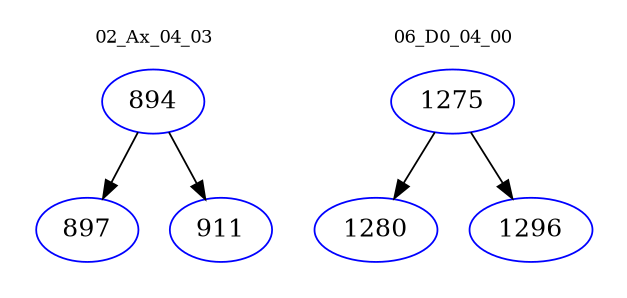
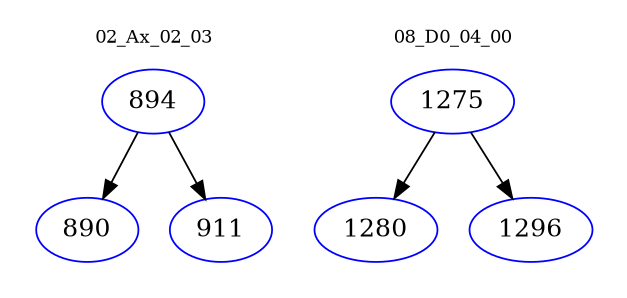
cluster "02_Ax_04_03": label "02_Ax_04_03" -> "02_Ax_02_03"
cluster "06_D0_04_00": label "06_D0_04_00" -> "08_D0_04_00"
node "897": label "897" -> "890"
